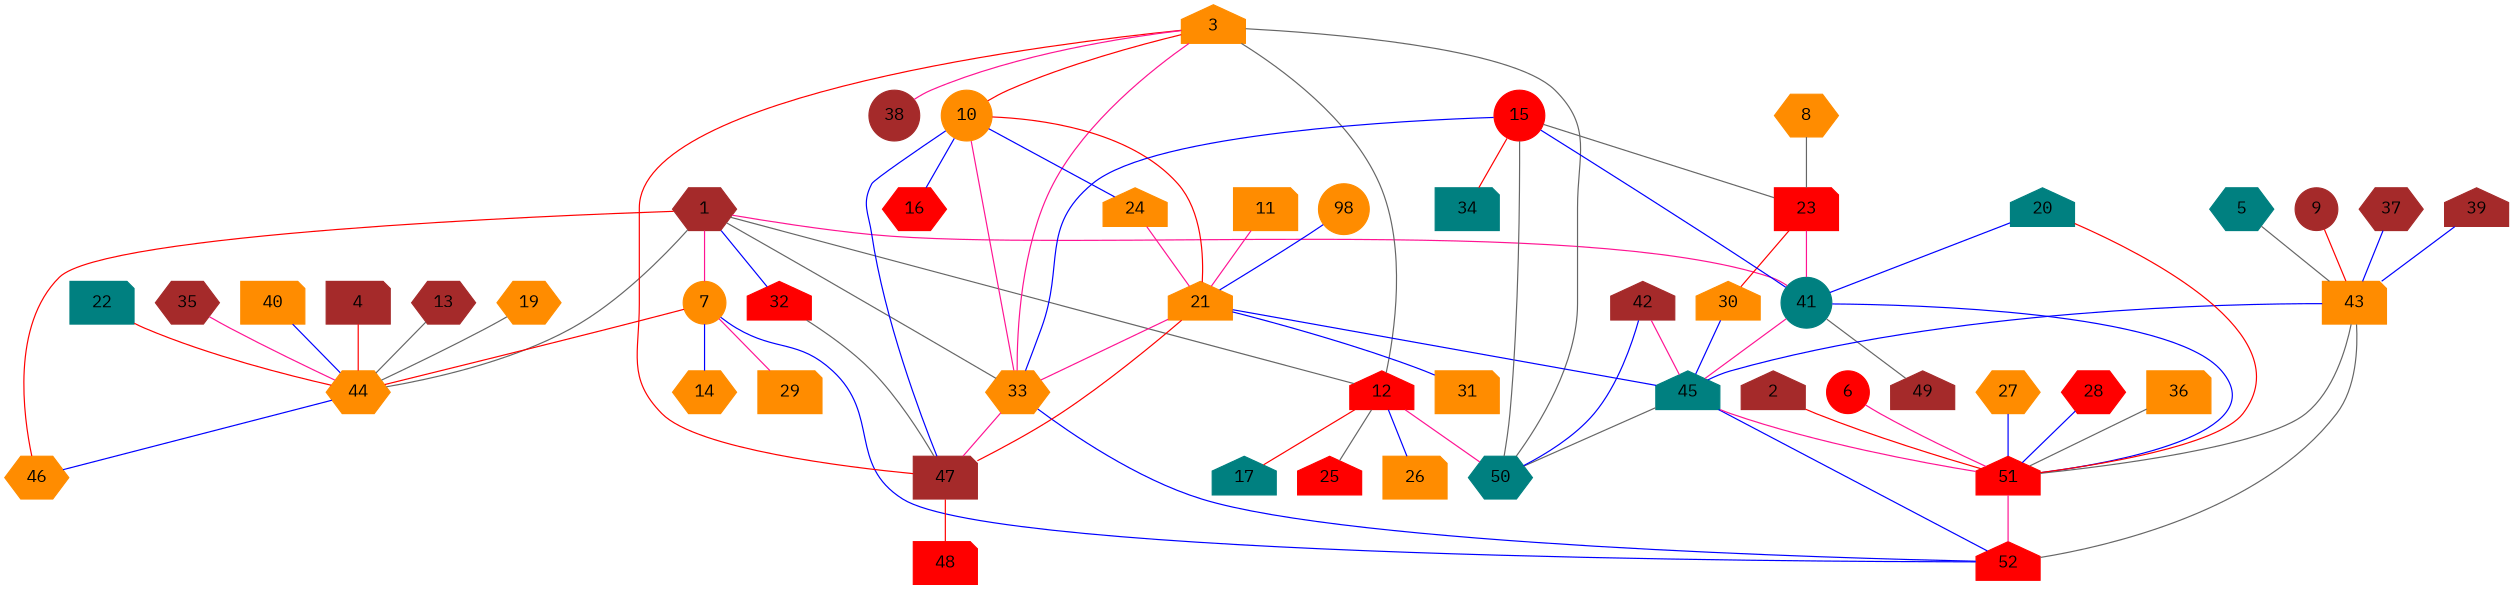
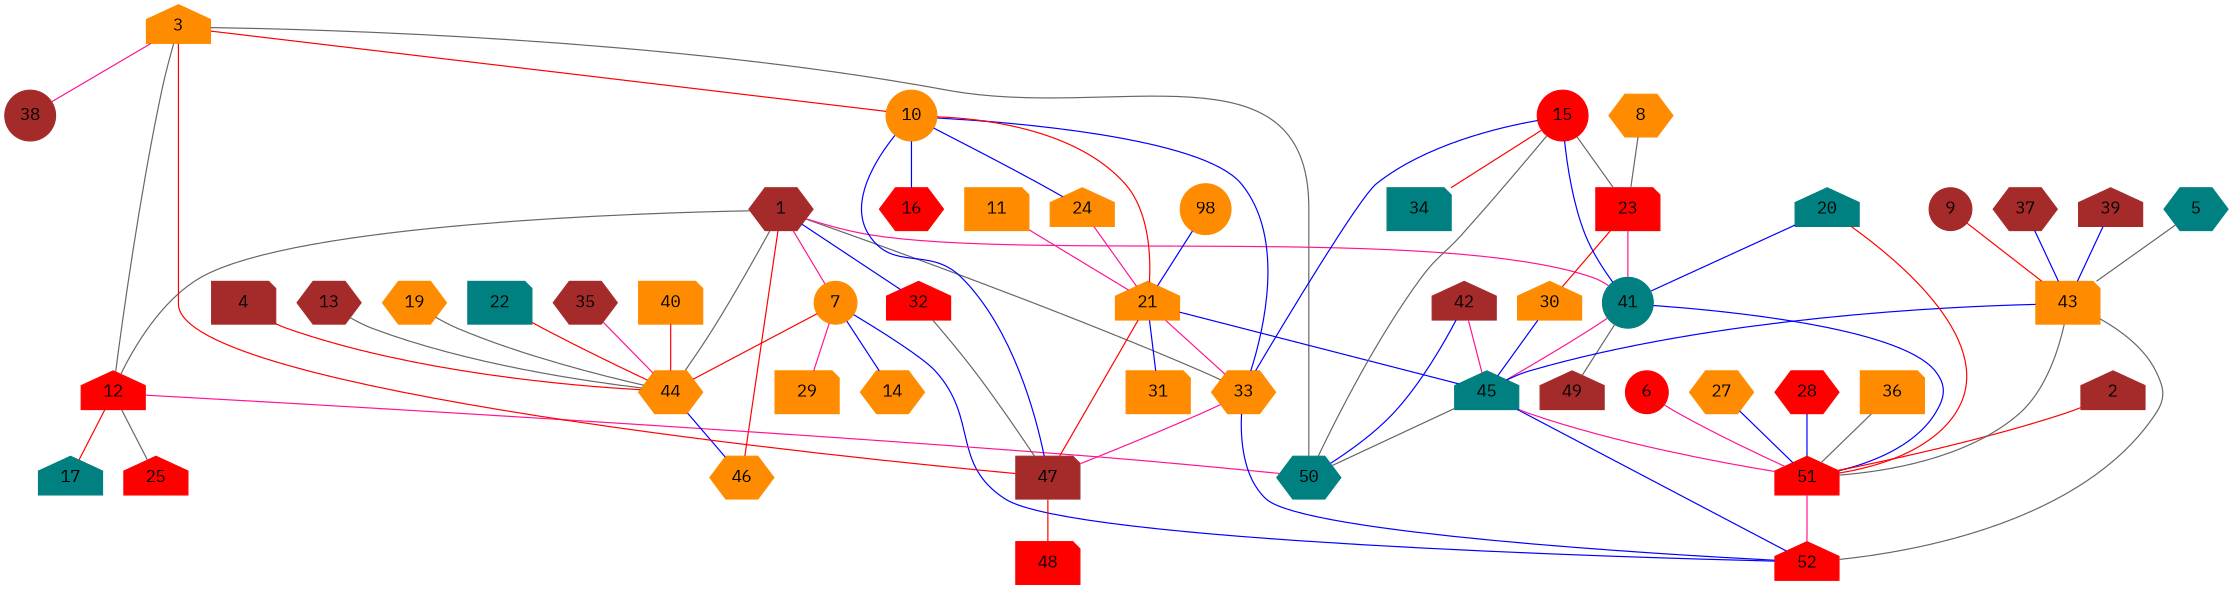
edge "3" -- "33": removed
edge "10" -- "33": color deeppink -> blue
edge "40" -- "44": color blue -> red
node "26": removed
